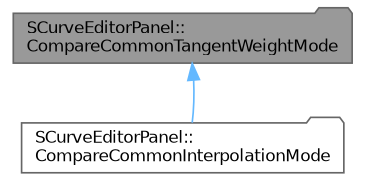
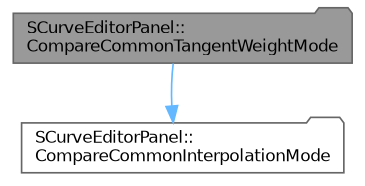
edge "SCurveEditorPanel:: CompareCommonInterpolationMode" -> "SCurveEditorPanel:: CompareCommonTangentWeightMode": reversed
